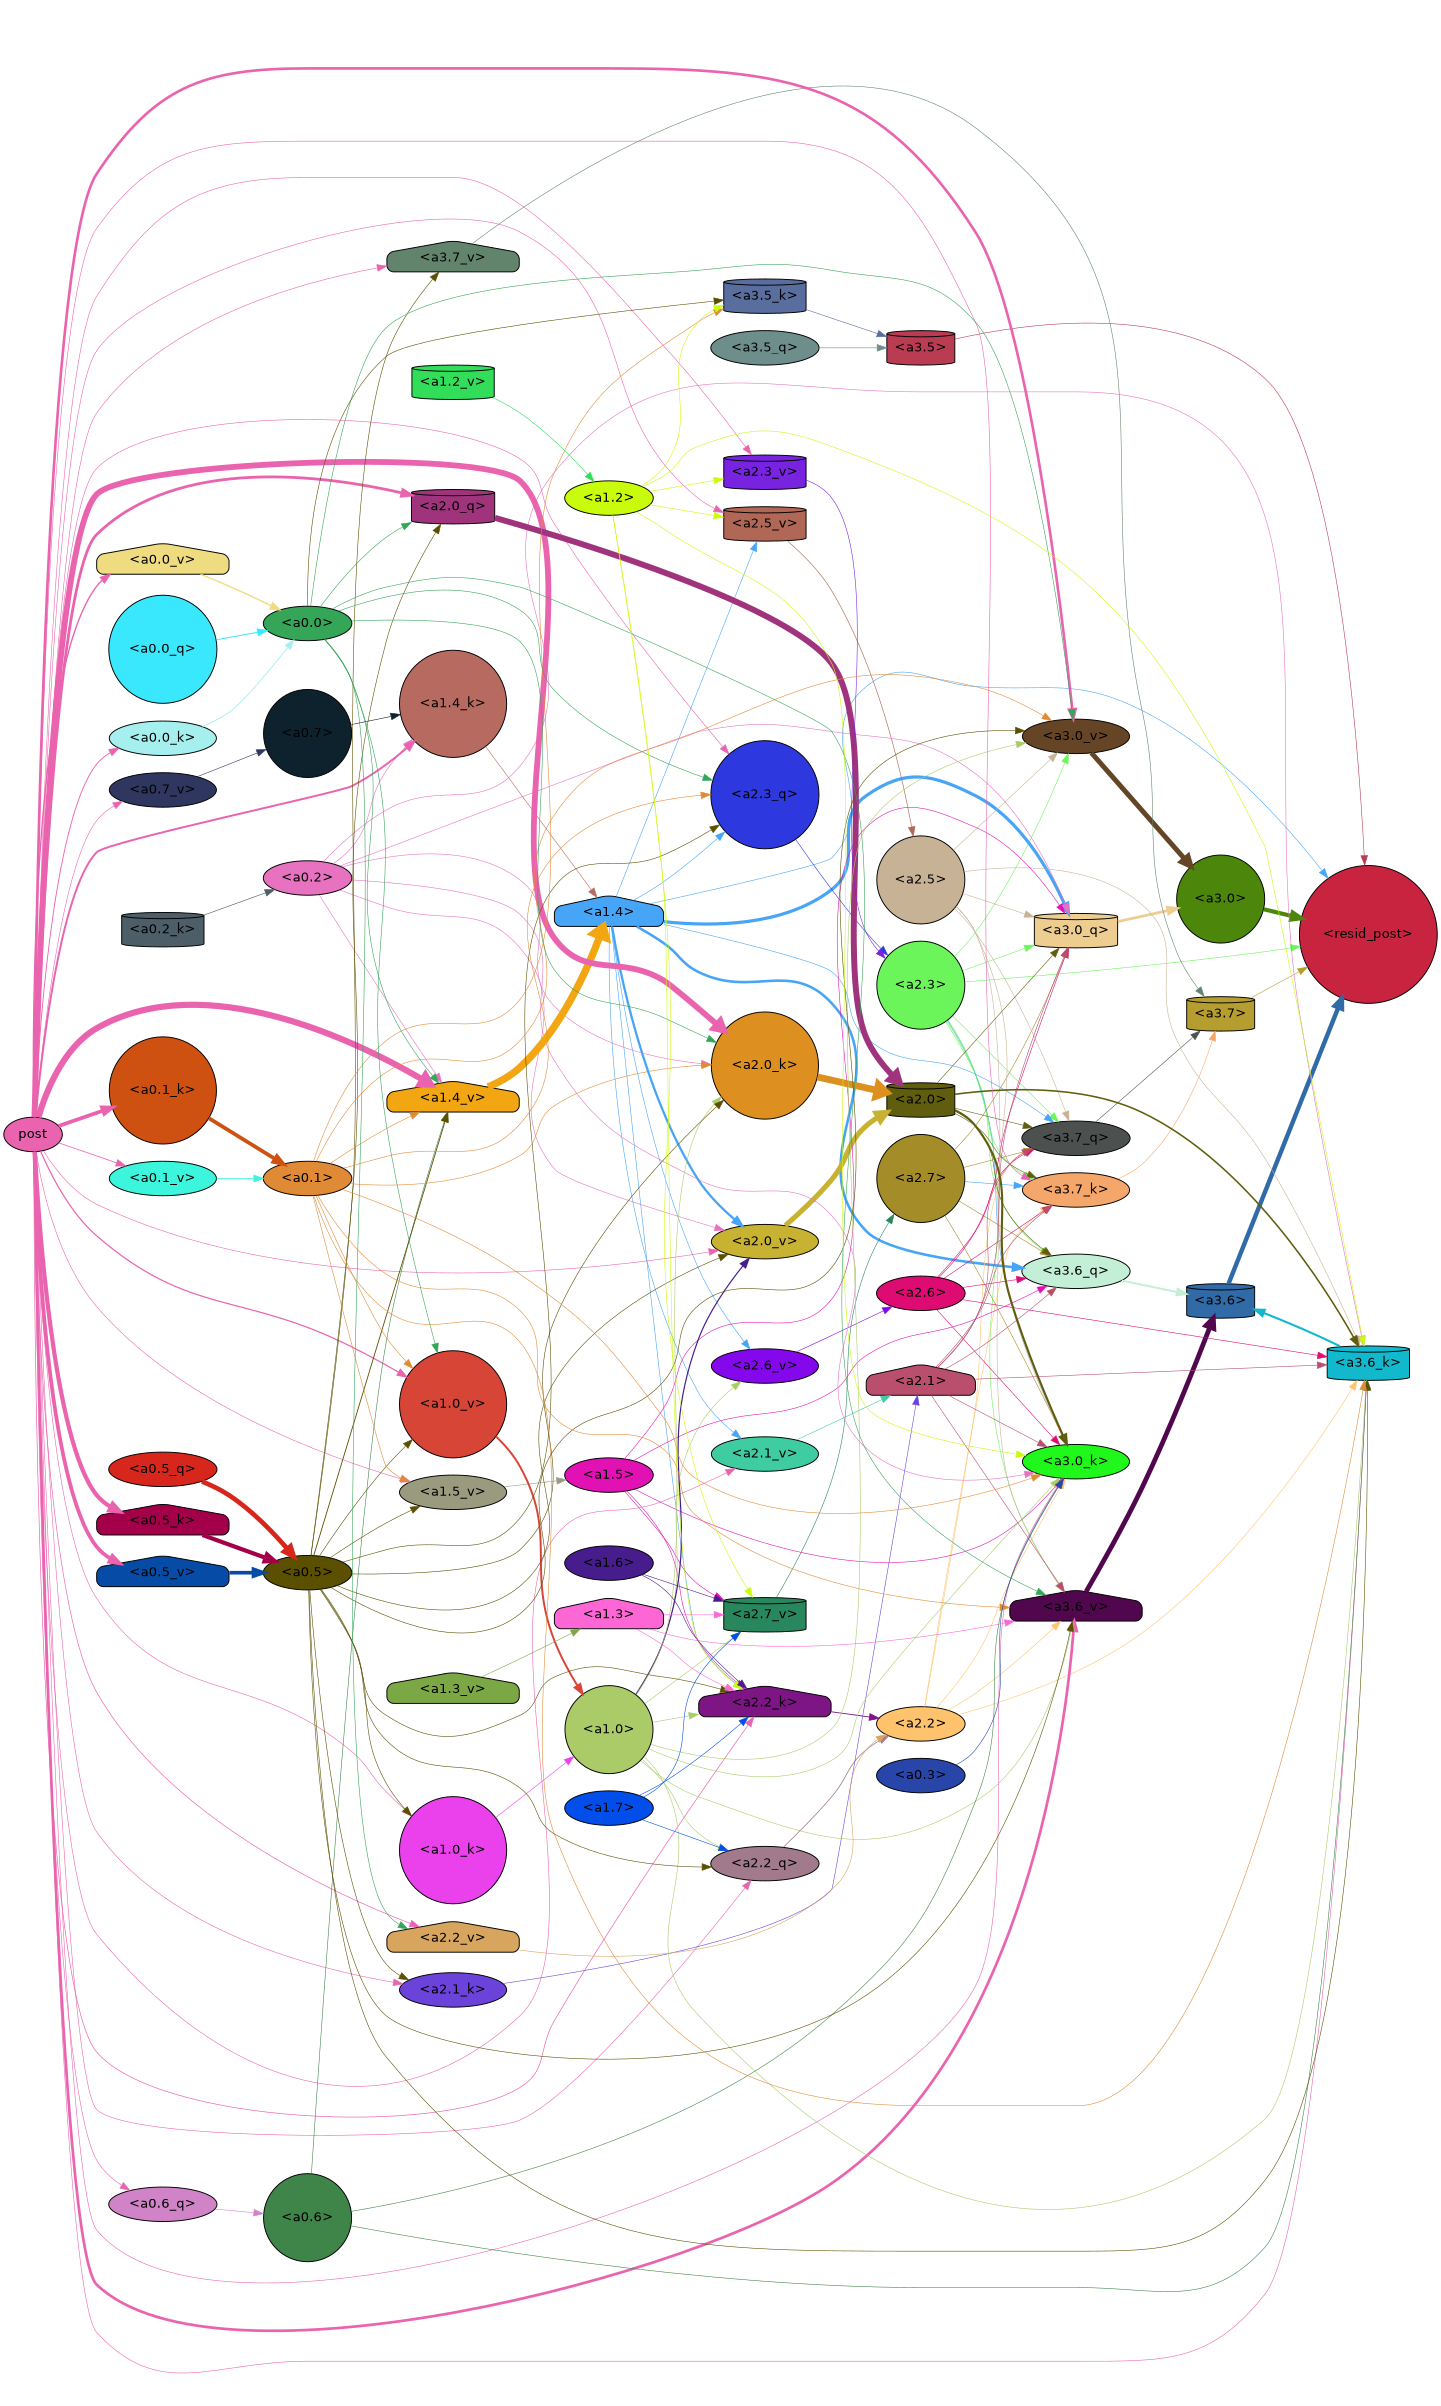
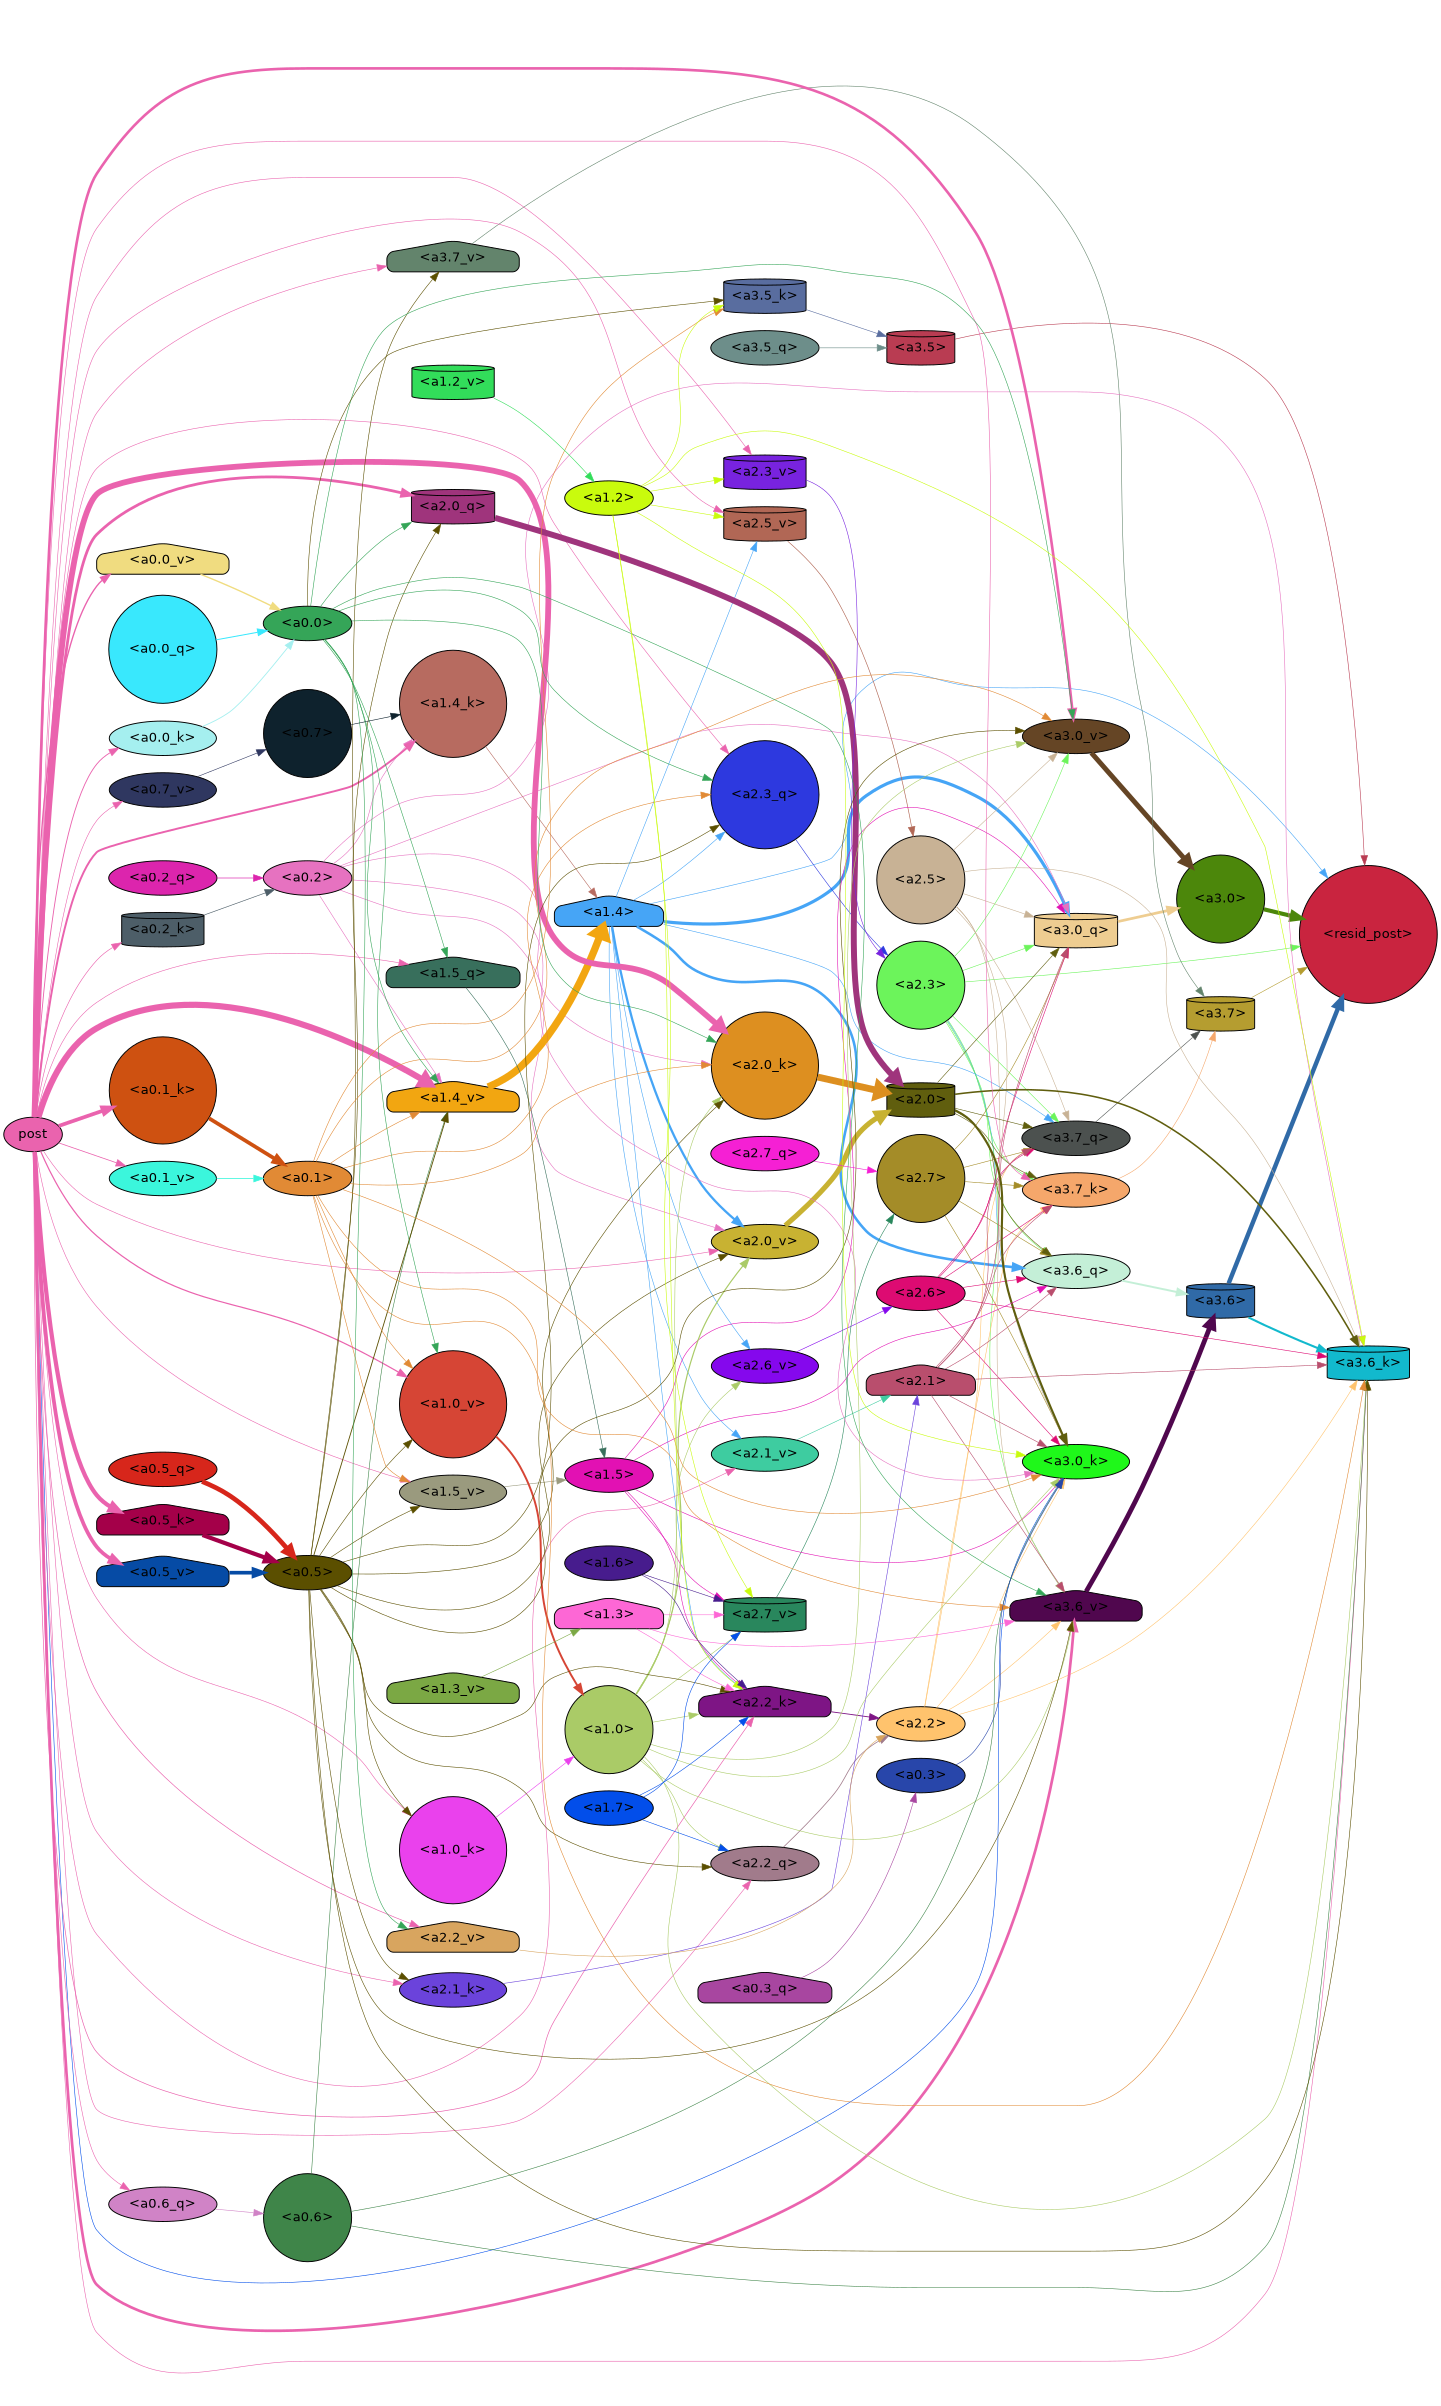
node "<a0.2_q>": added
node "<a1.5_q>": added
edge "post" -> "<a0.2_k>": added
node "<a2.7_q>": added
edge "<a2.7>" -> "<a3.7_k>": color #46a5f6 -> #a48c28
edge "<a3.6_k>" -> "<a3.6>": reversed
edge "<a1.0>" -> "<a2.0_v>": color #471c8d -> #aacb67
node "<a0.3_q>": added
edge "post" -> "<a3.0_k>": color #ea63ae -> #024eea
